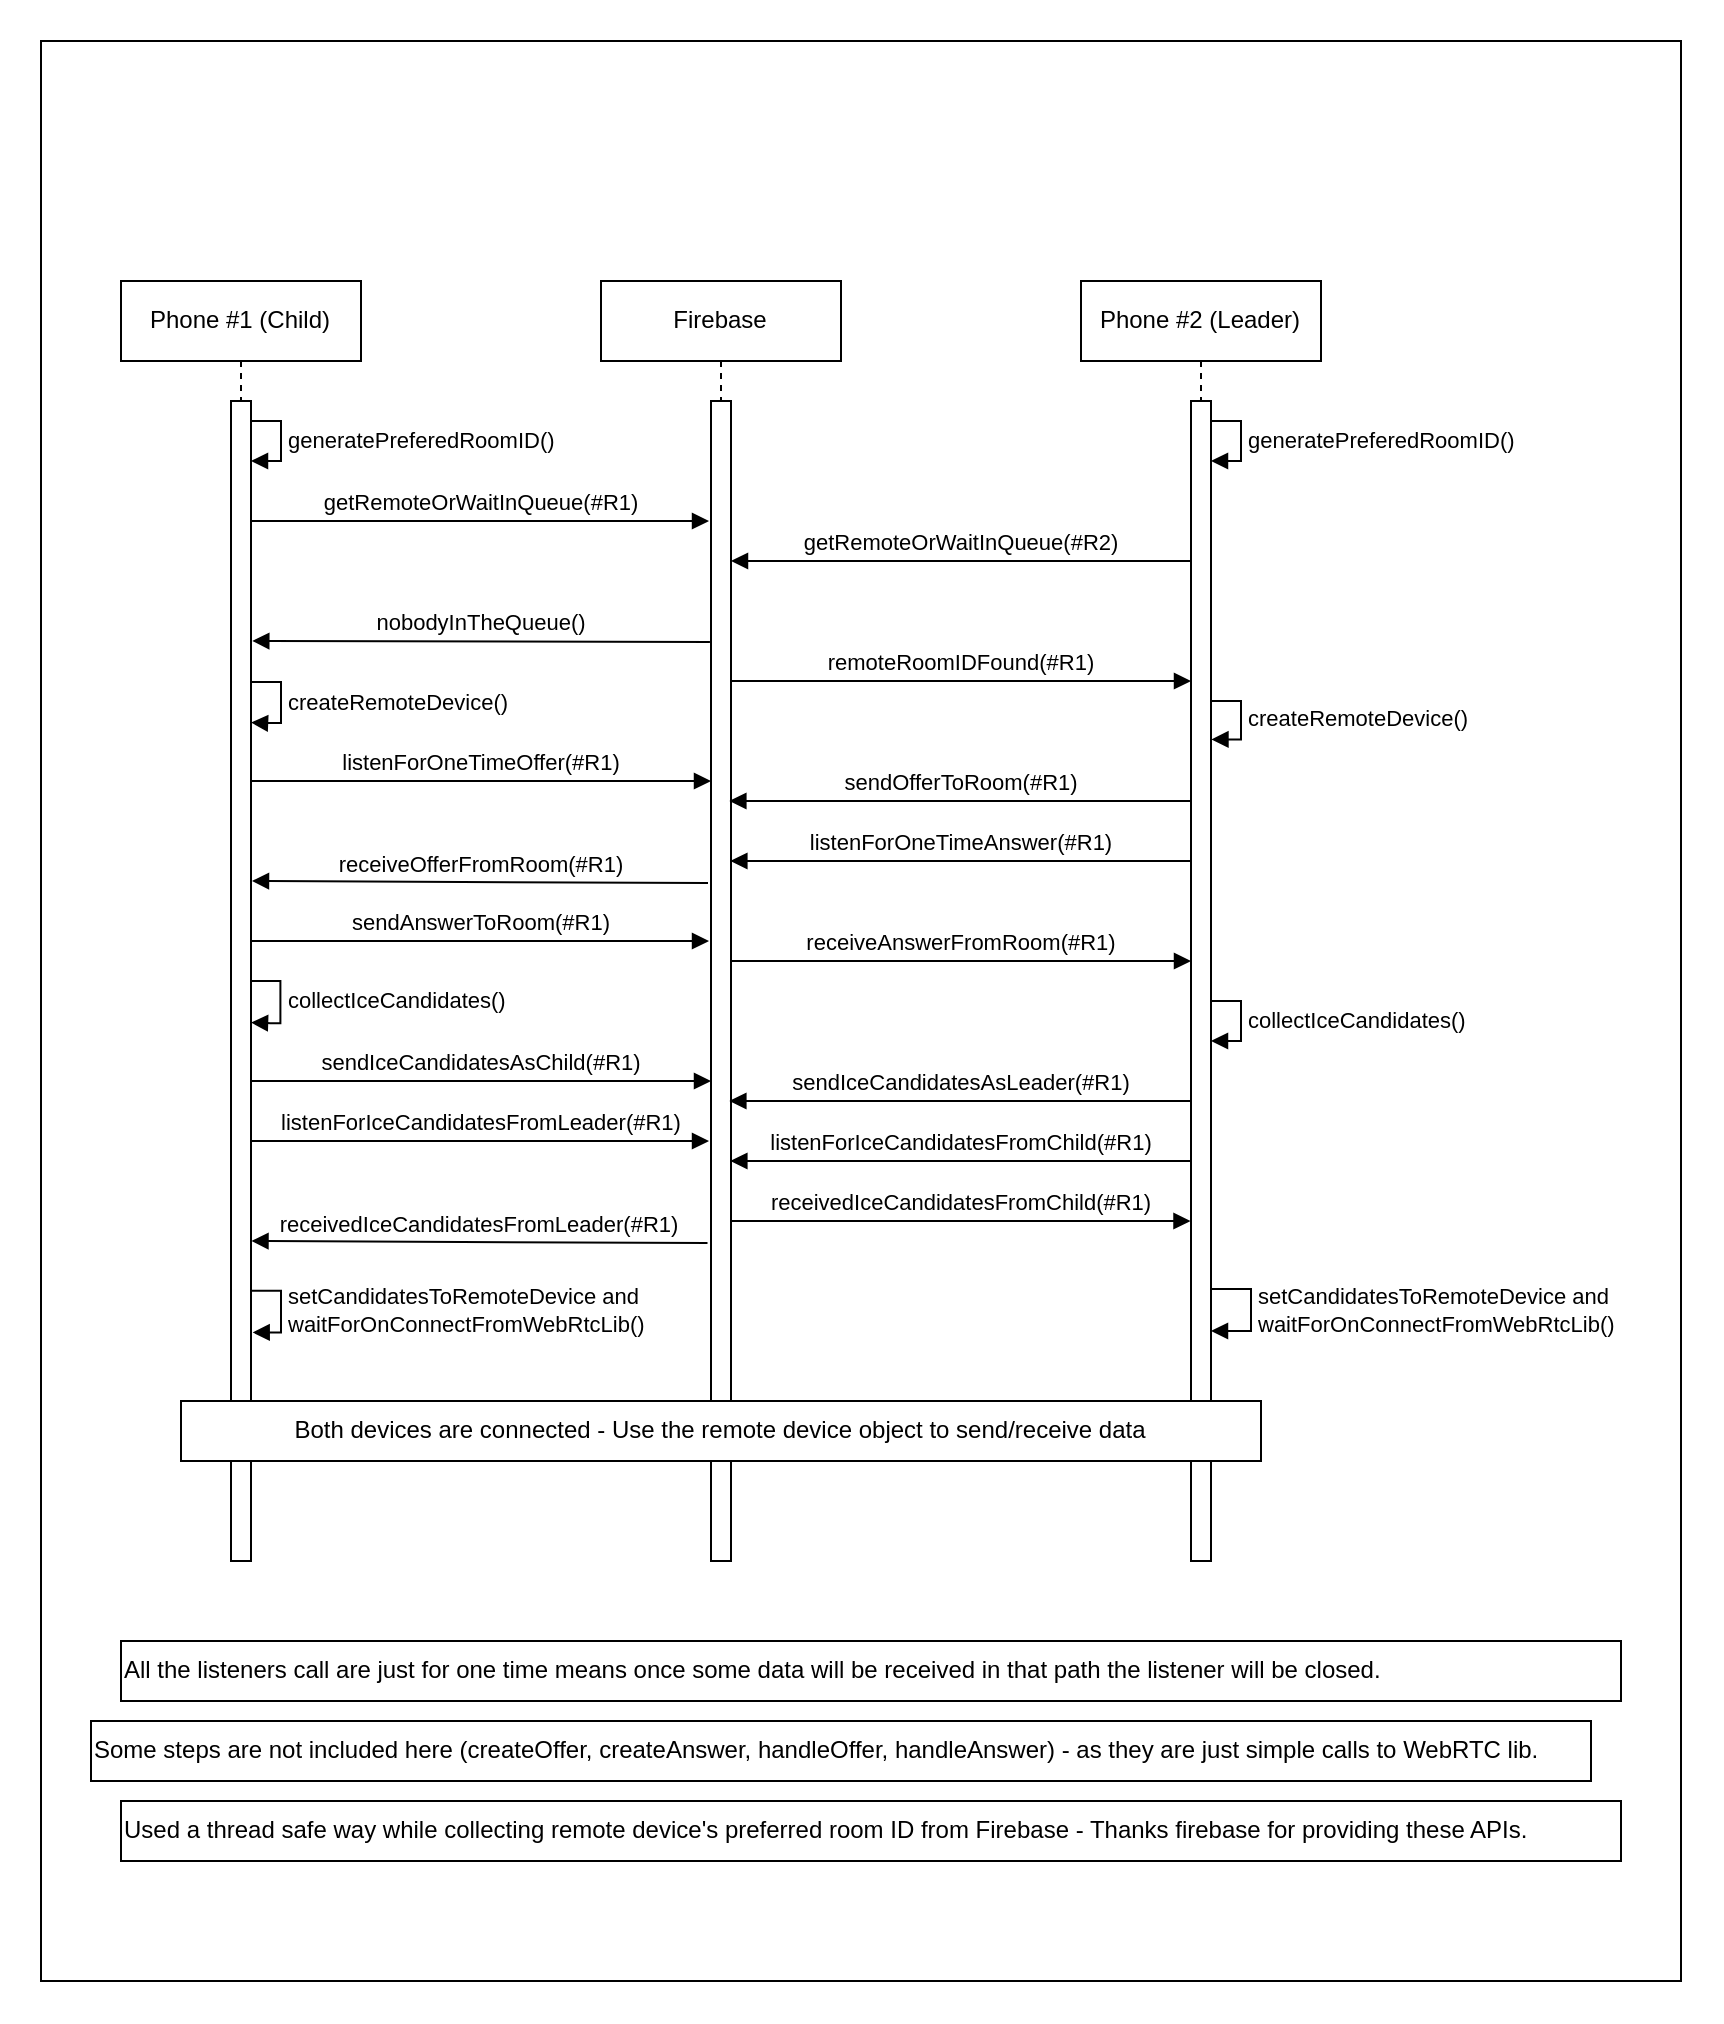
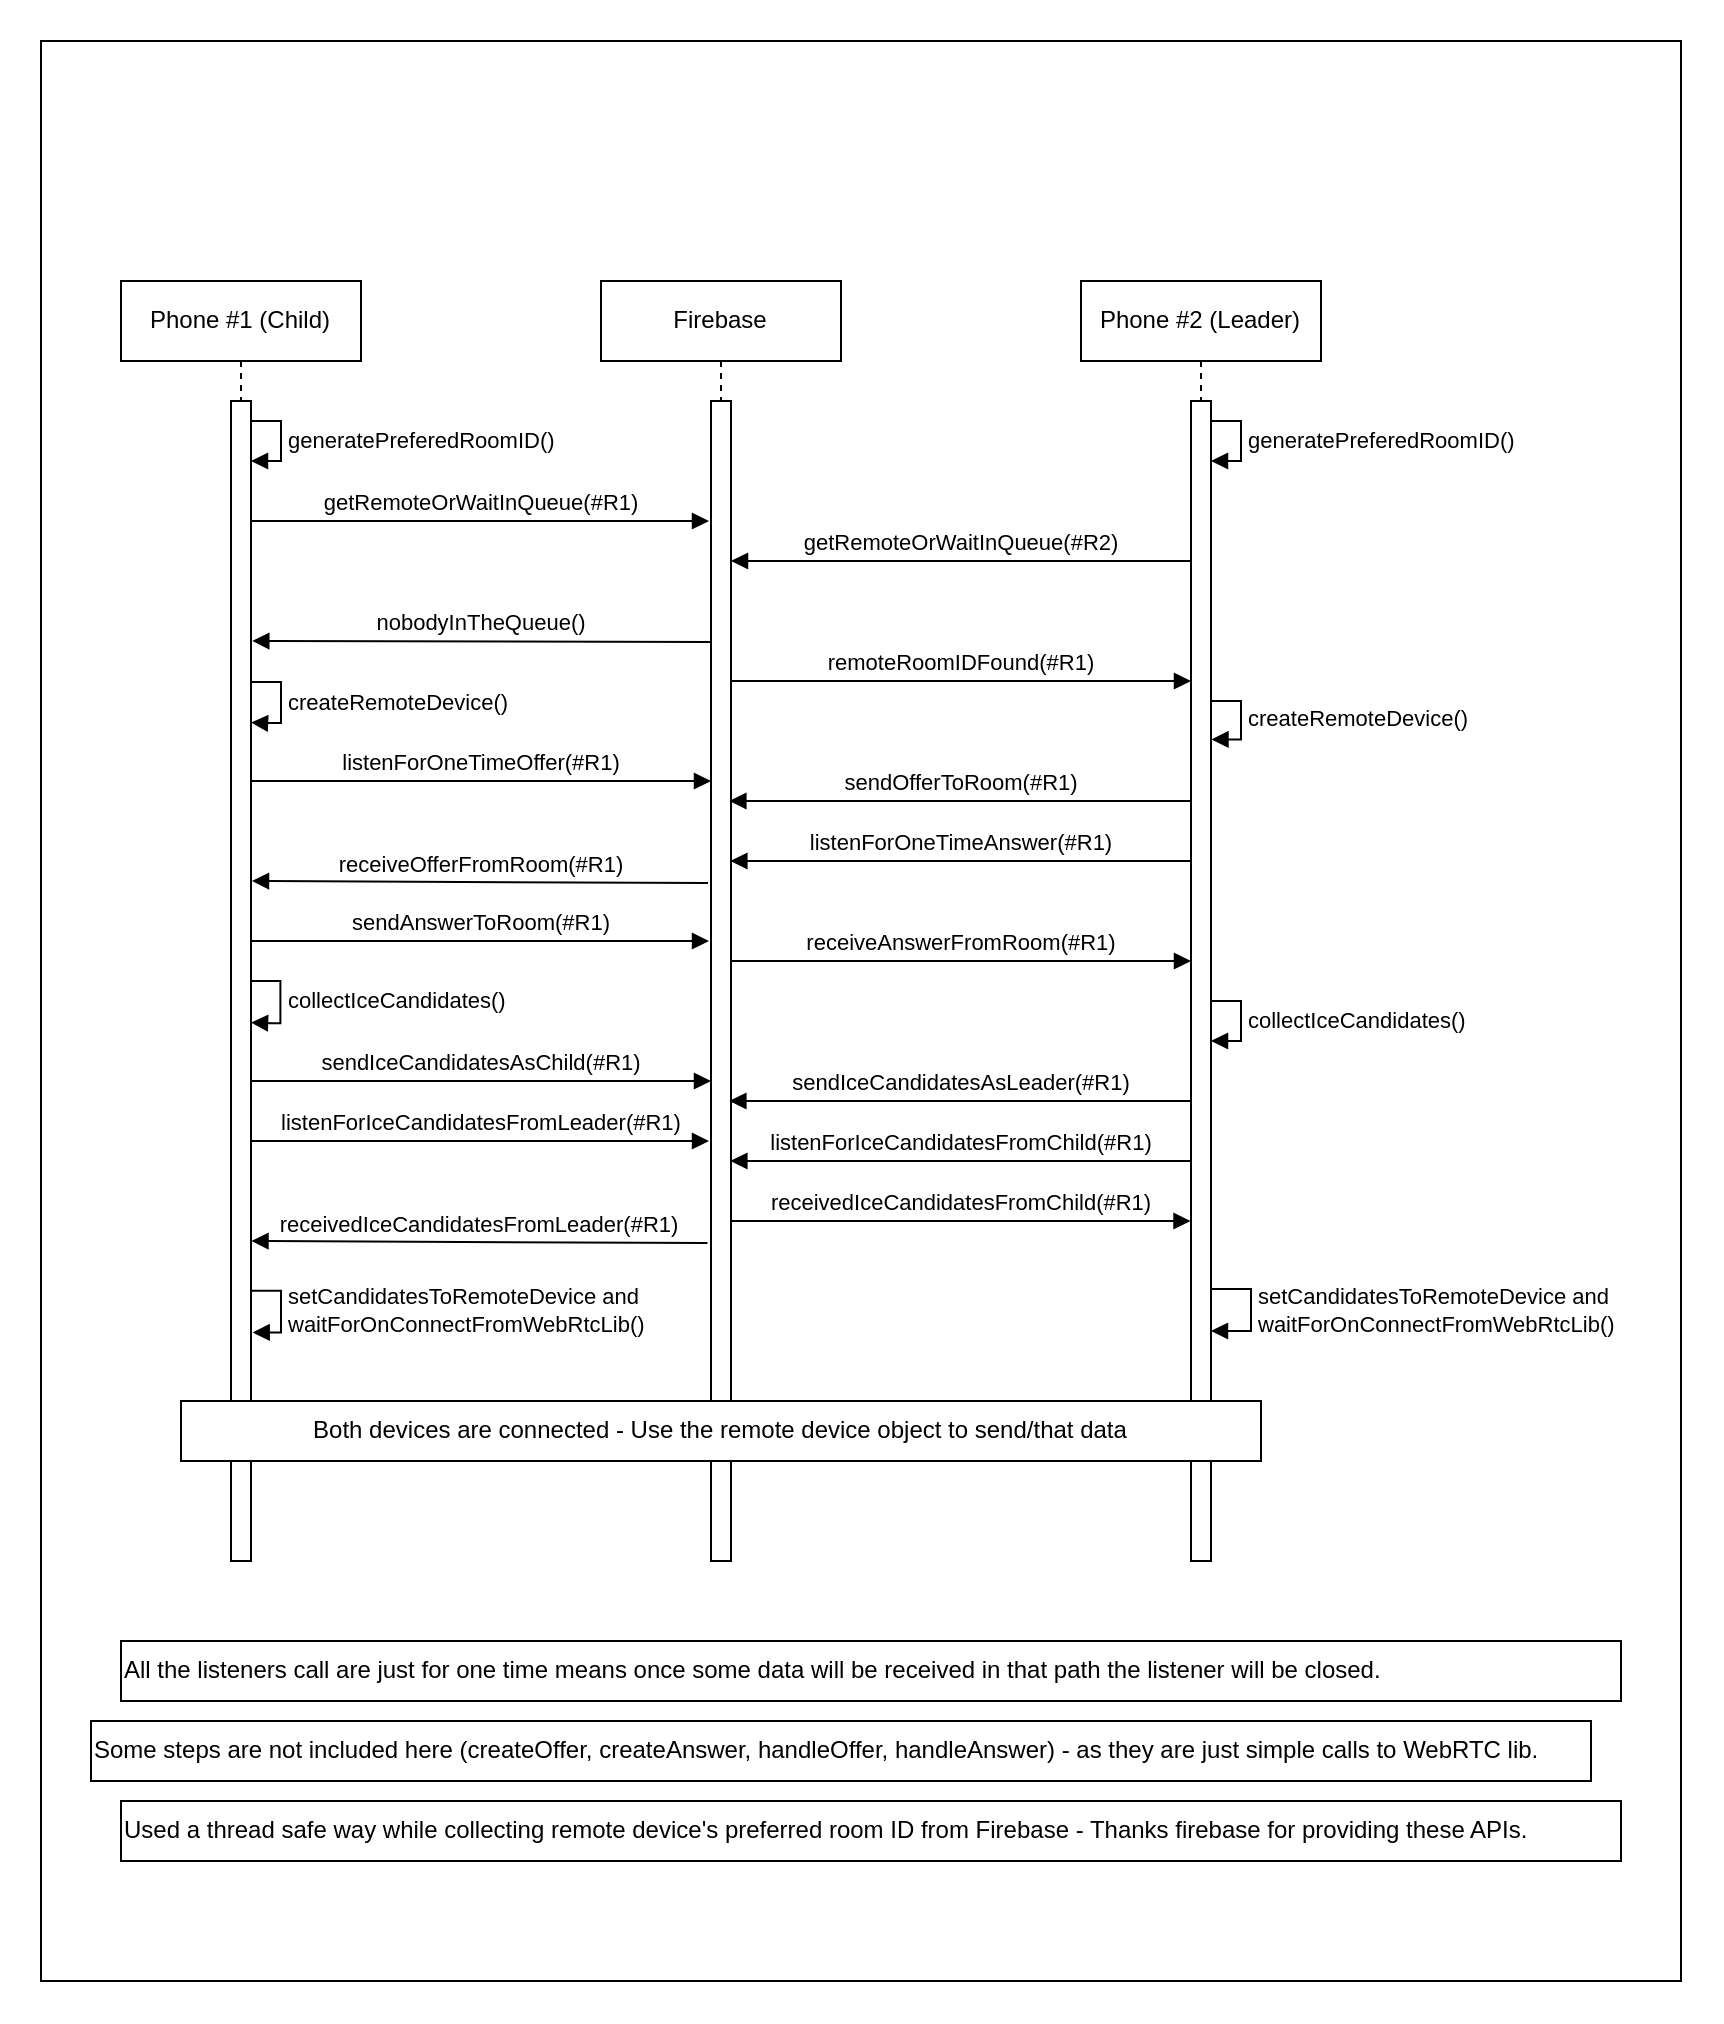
node "Both devices are connected - Use the remote device object to send/receive data": label "Both devices are connected - Use the remote device object to send/receive data" -> "Both devices are connected - Use the remote device object to send/that data"
